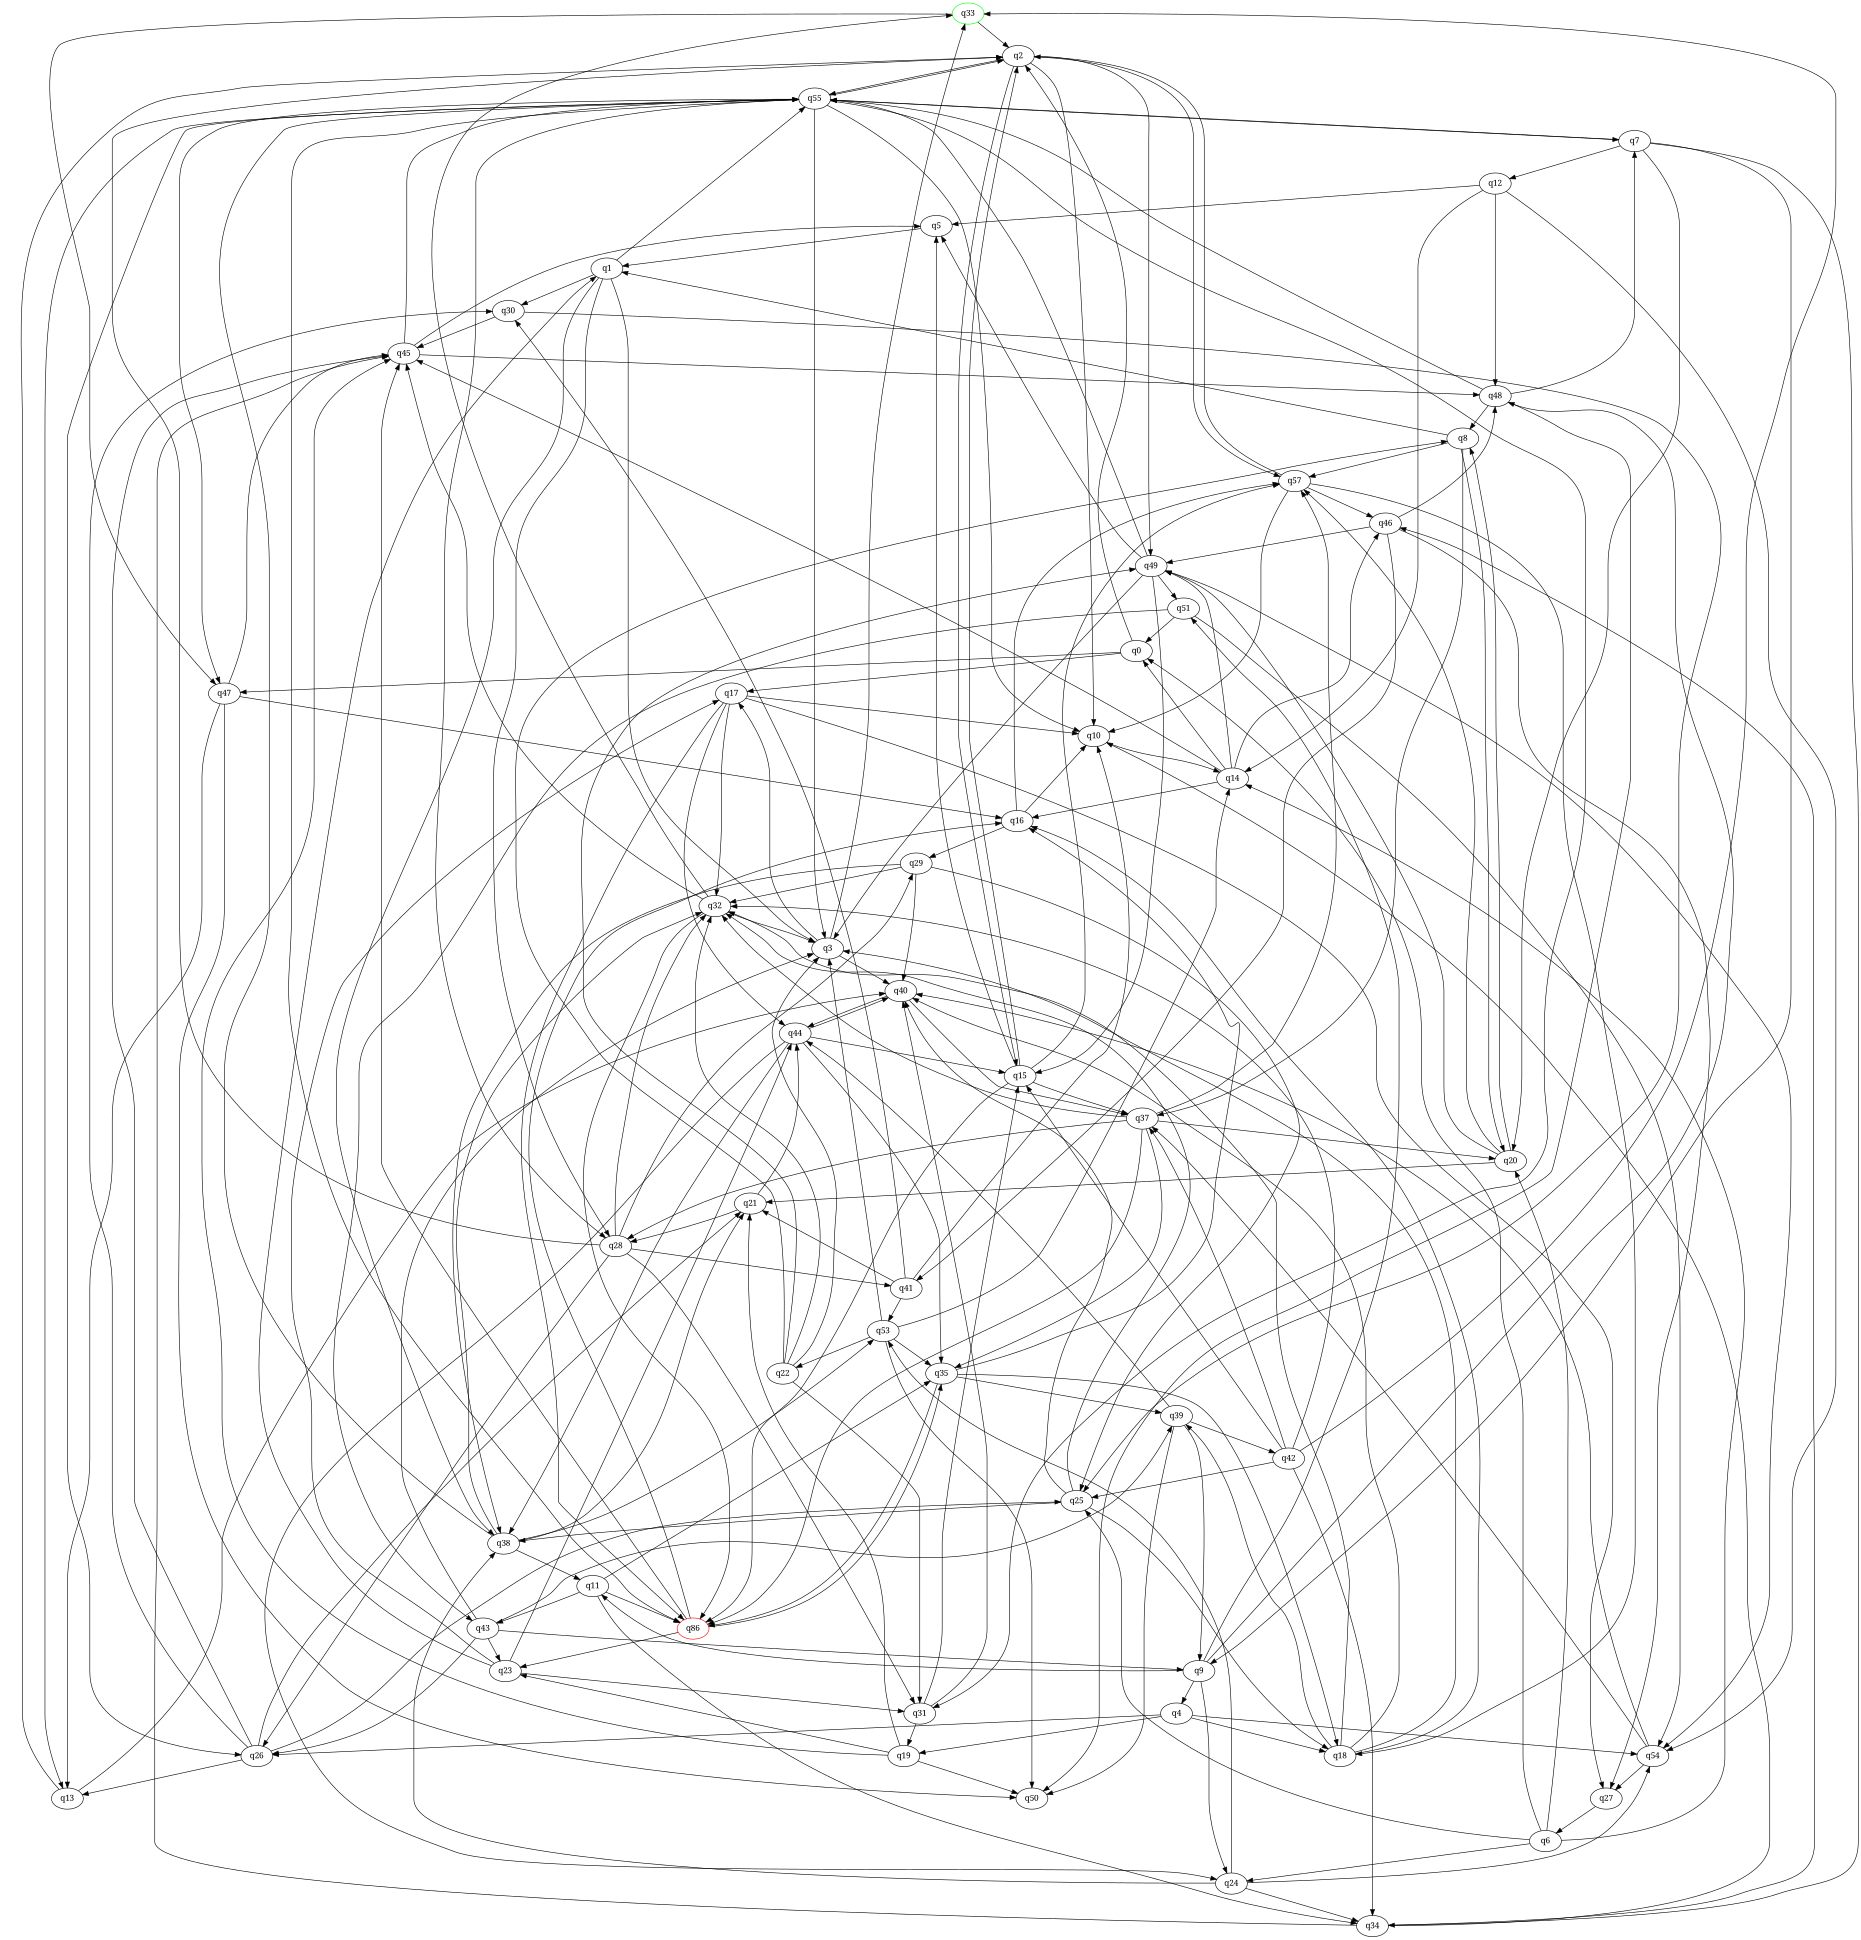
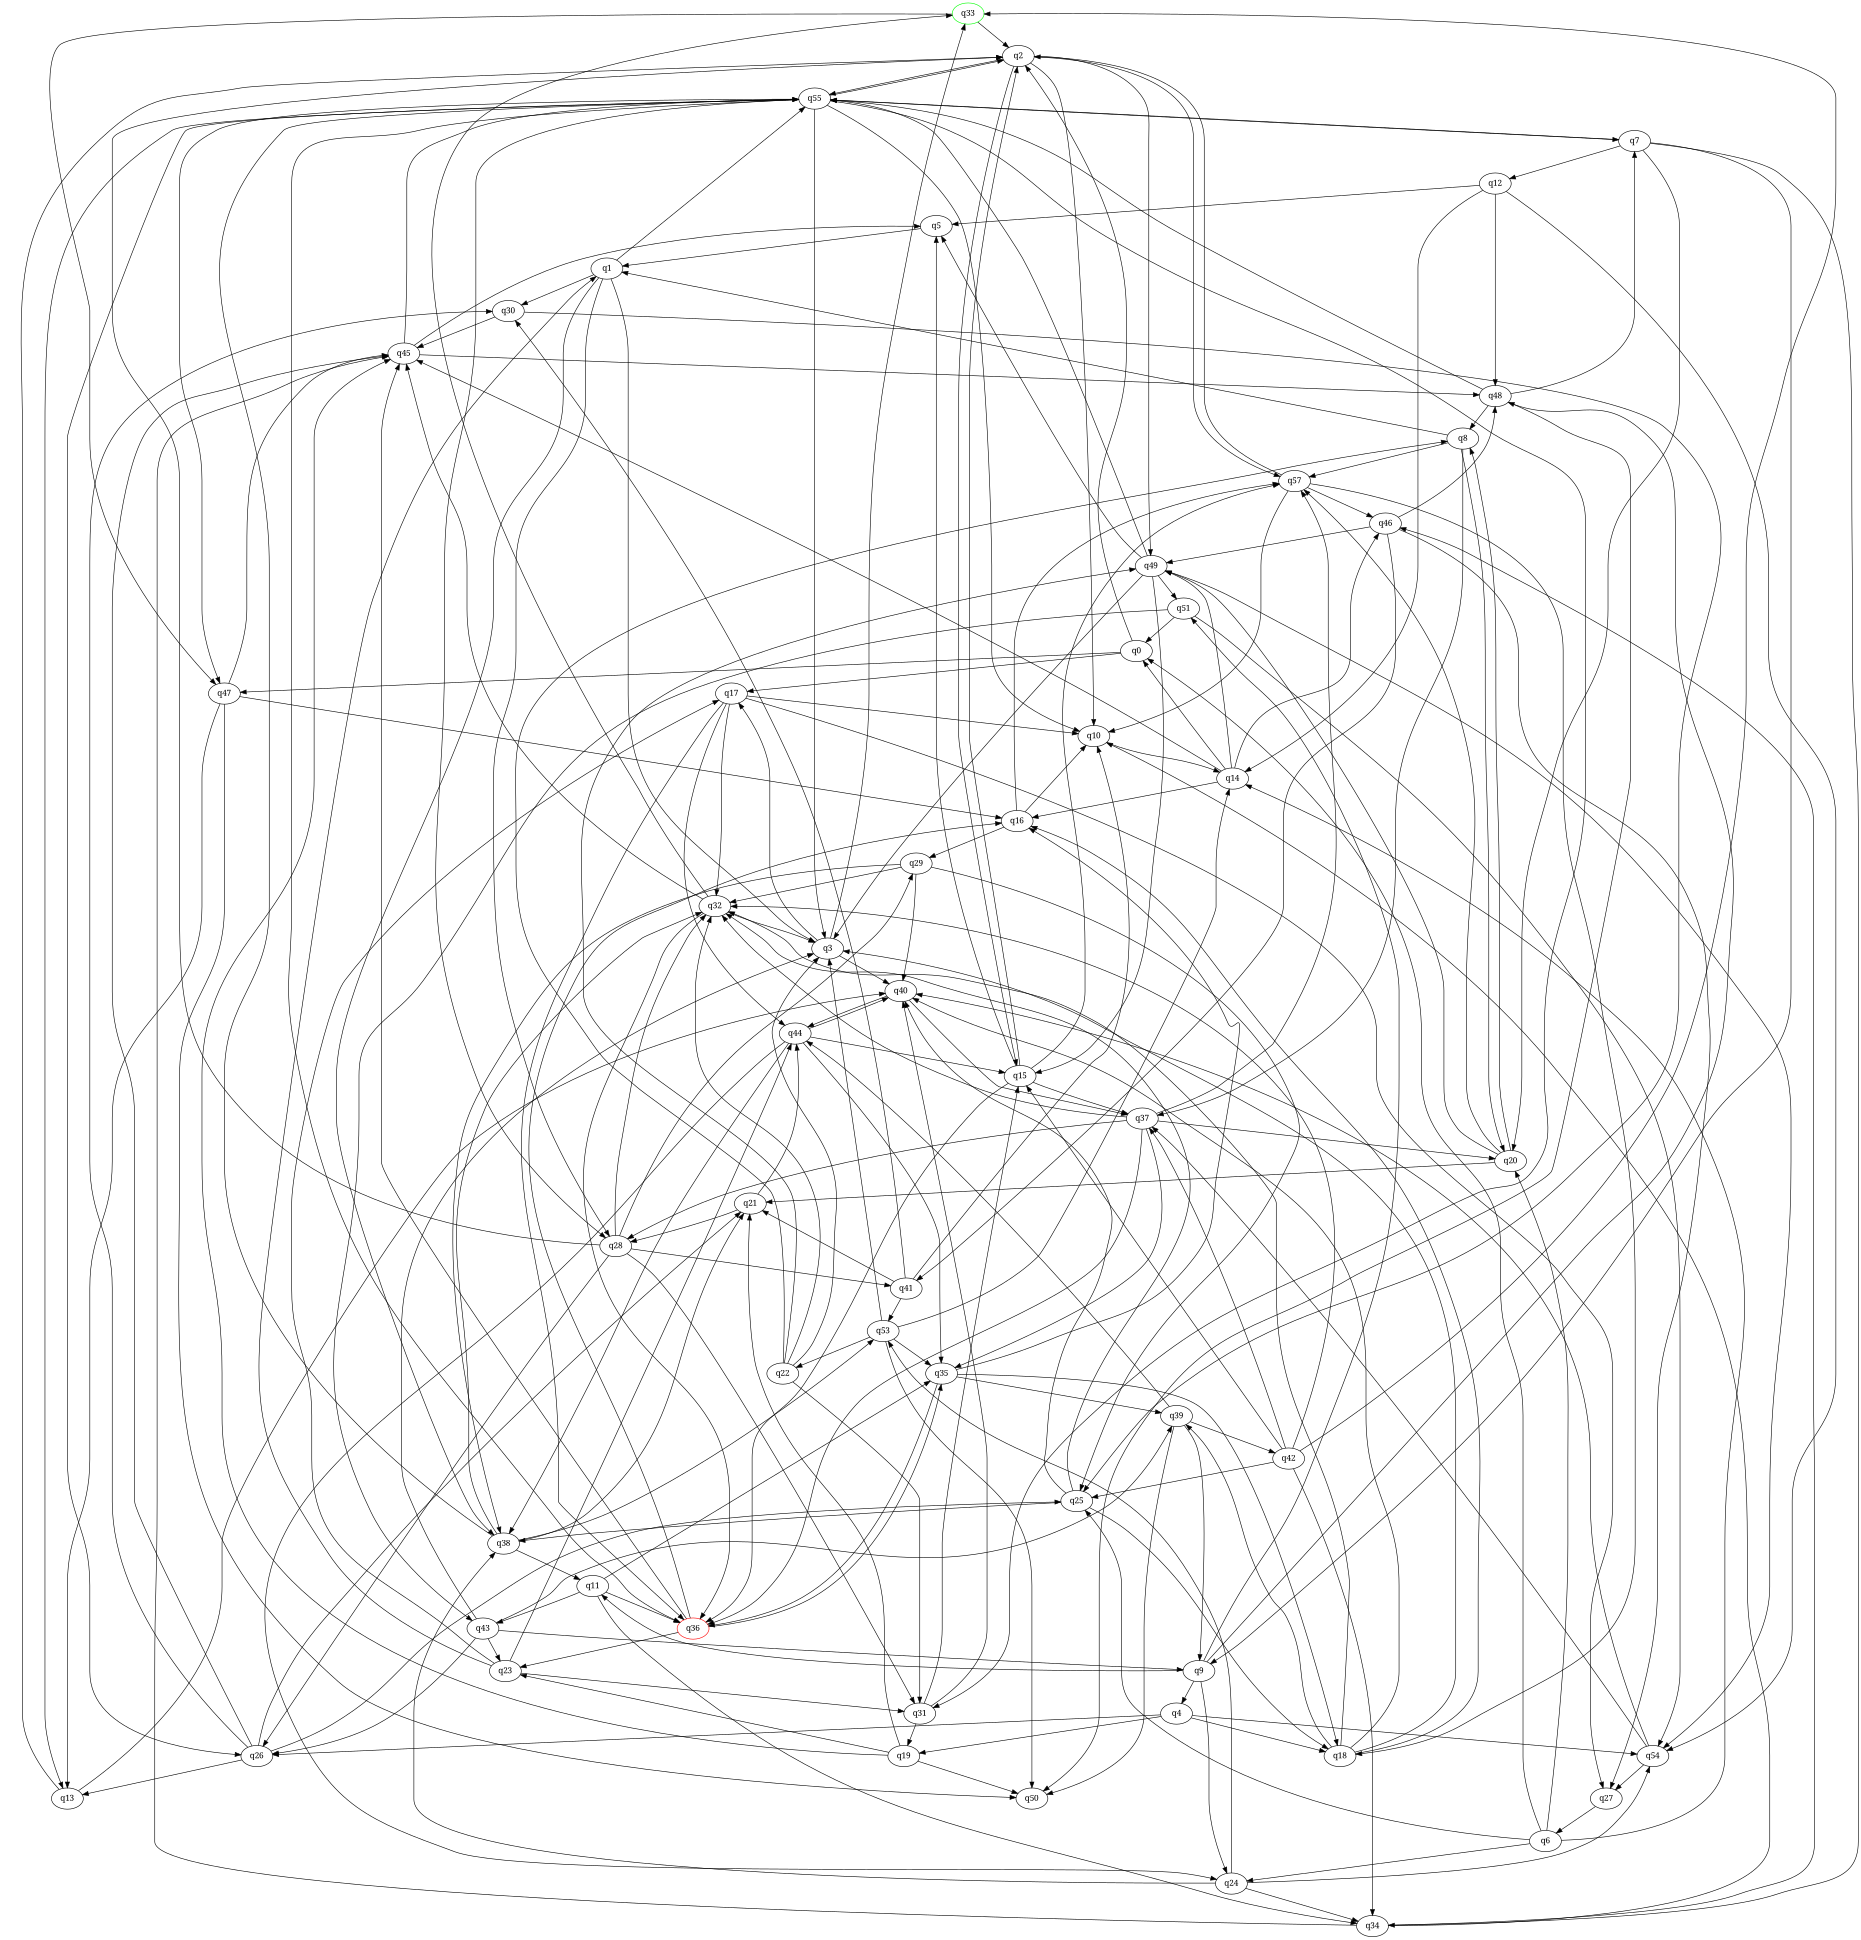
node "q86": label "q86" -> "q36"
